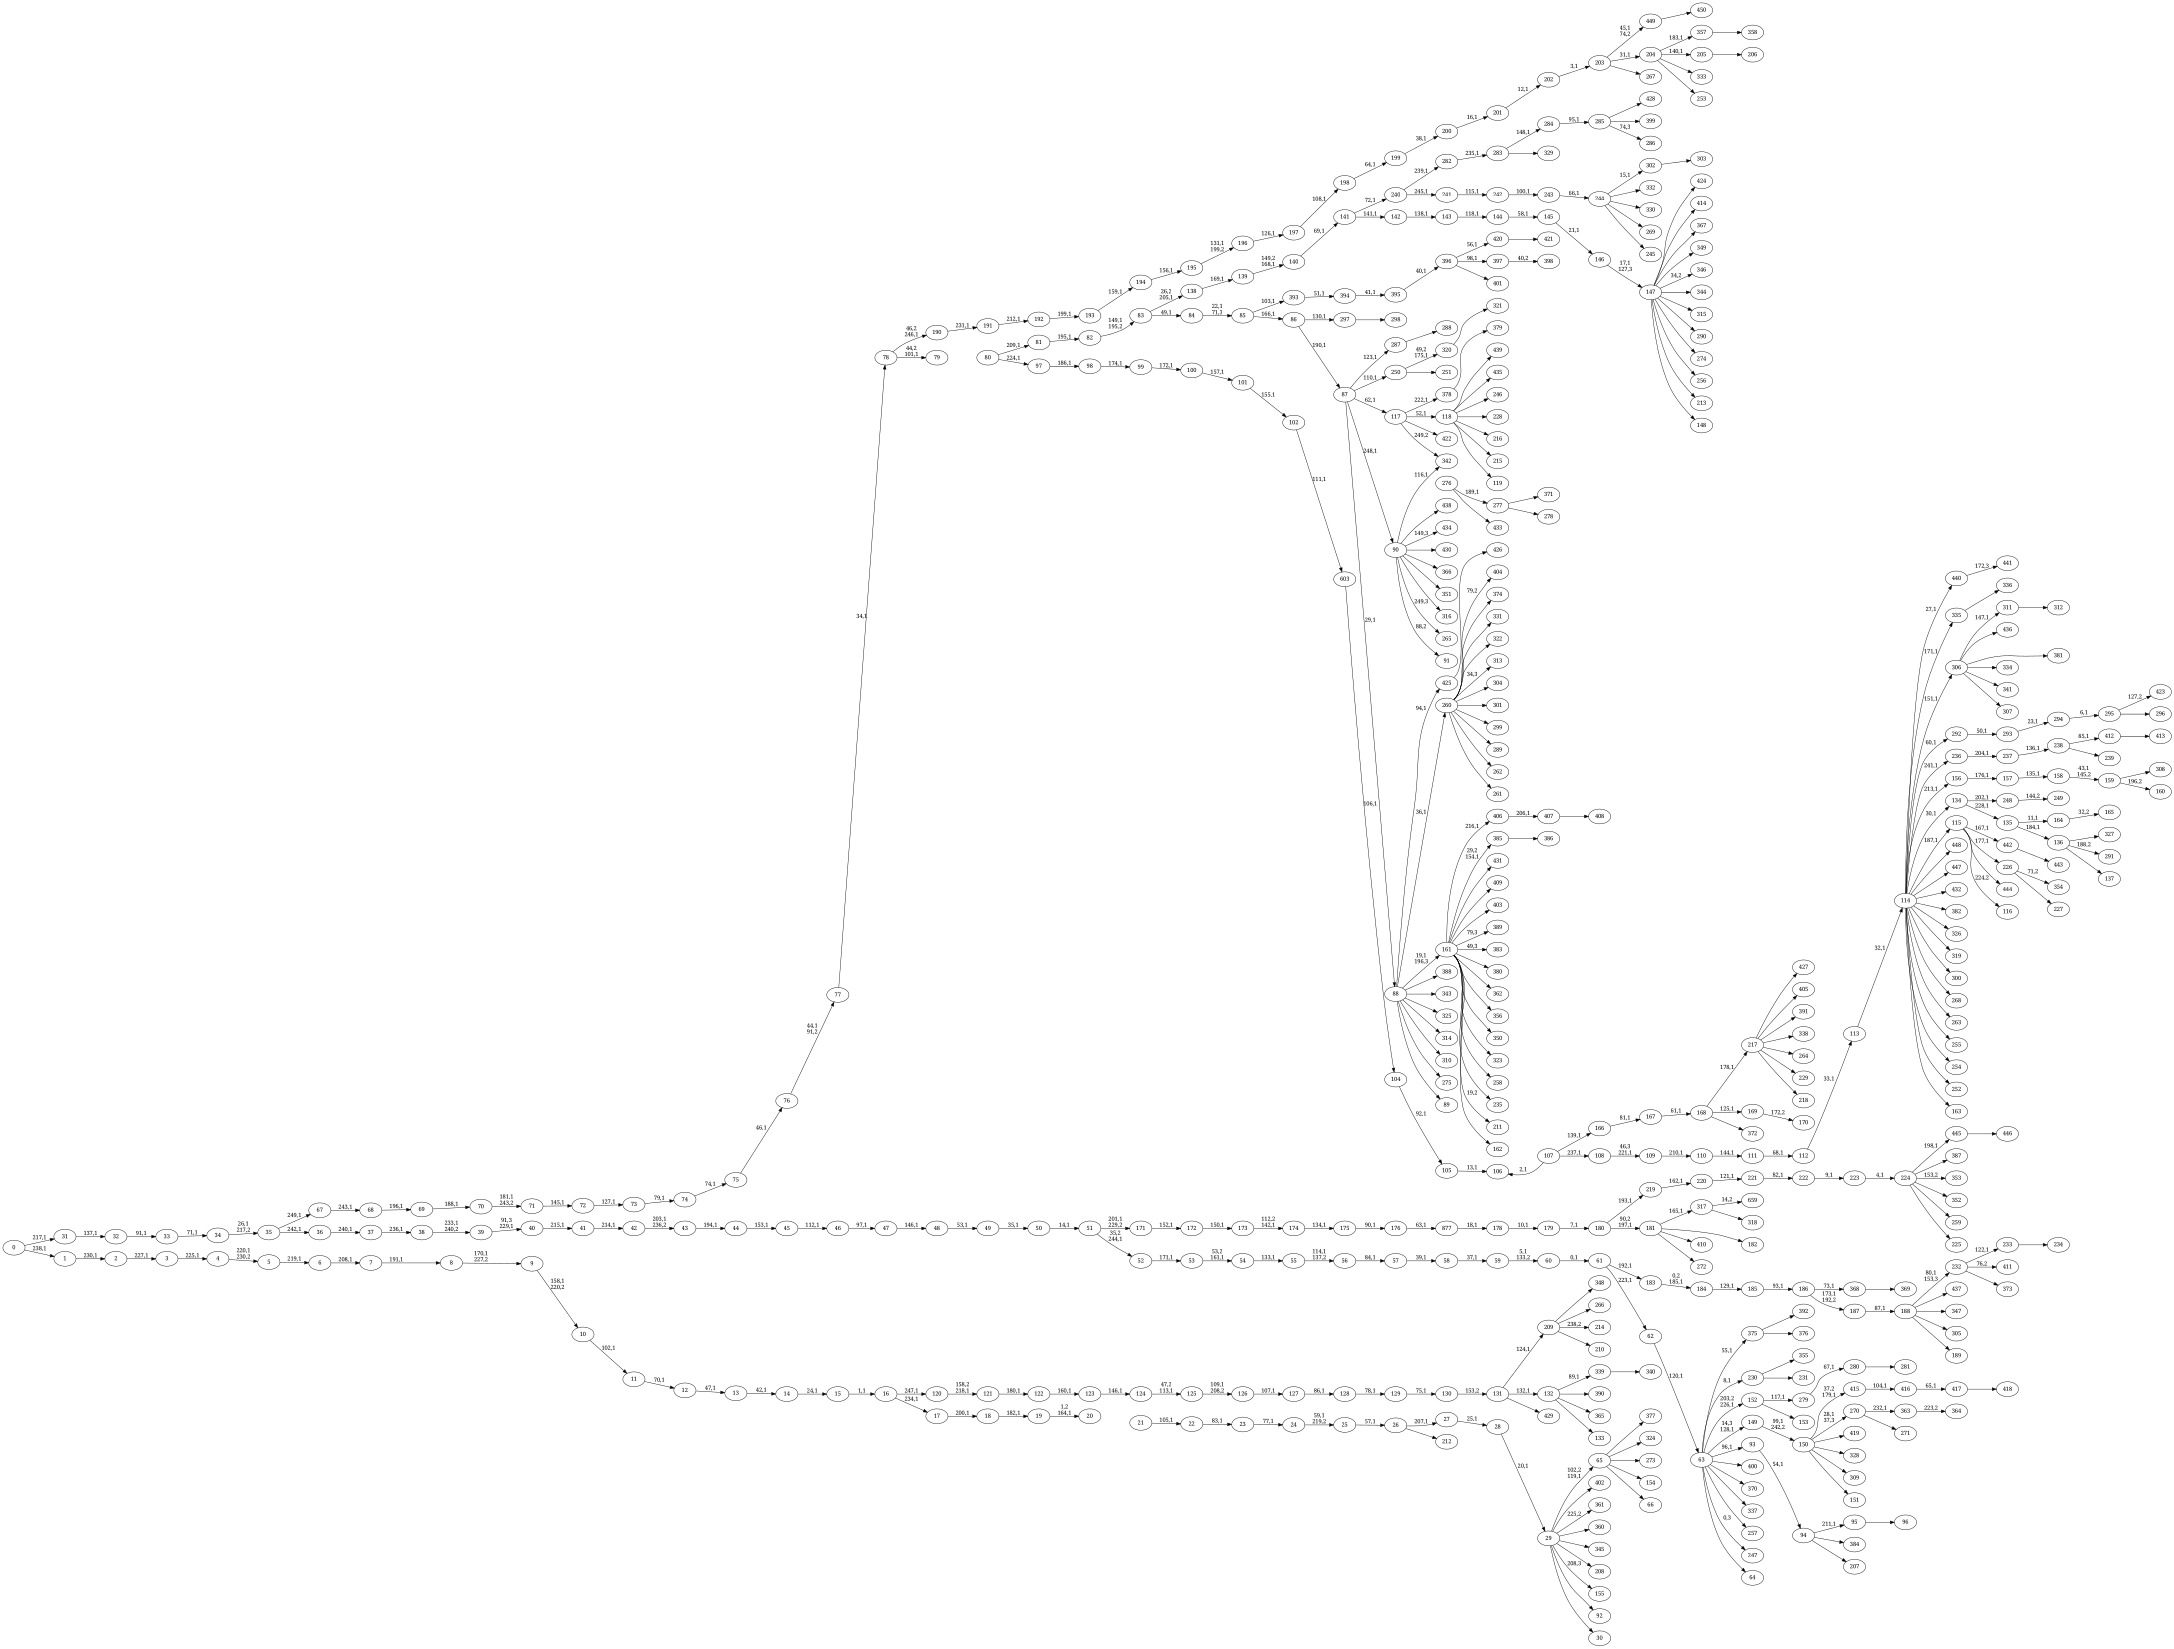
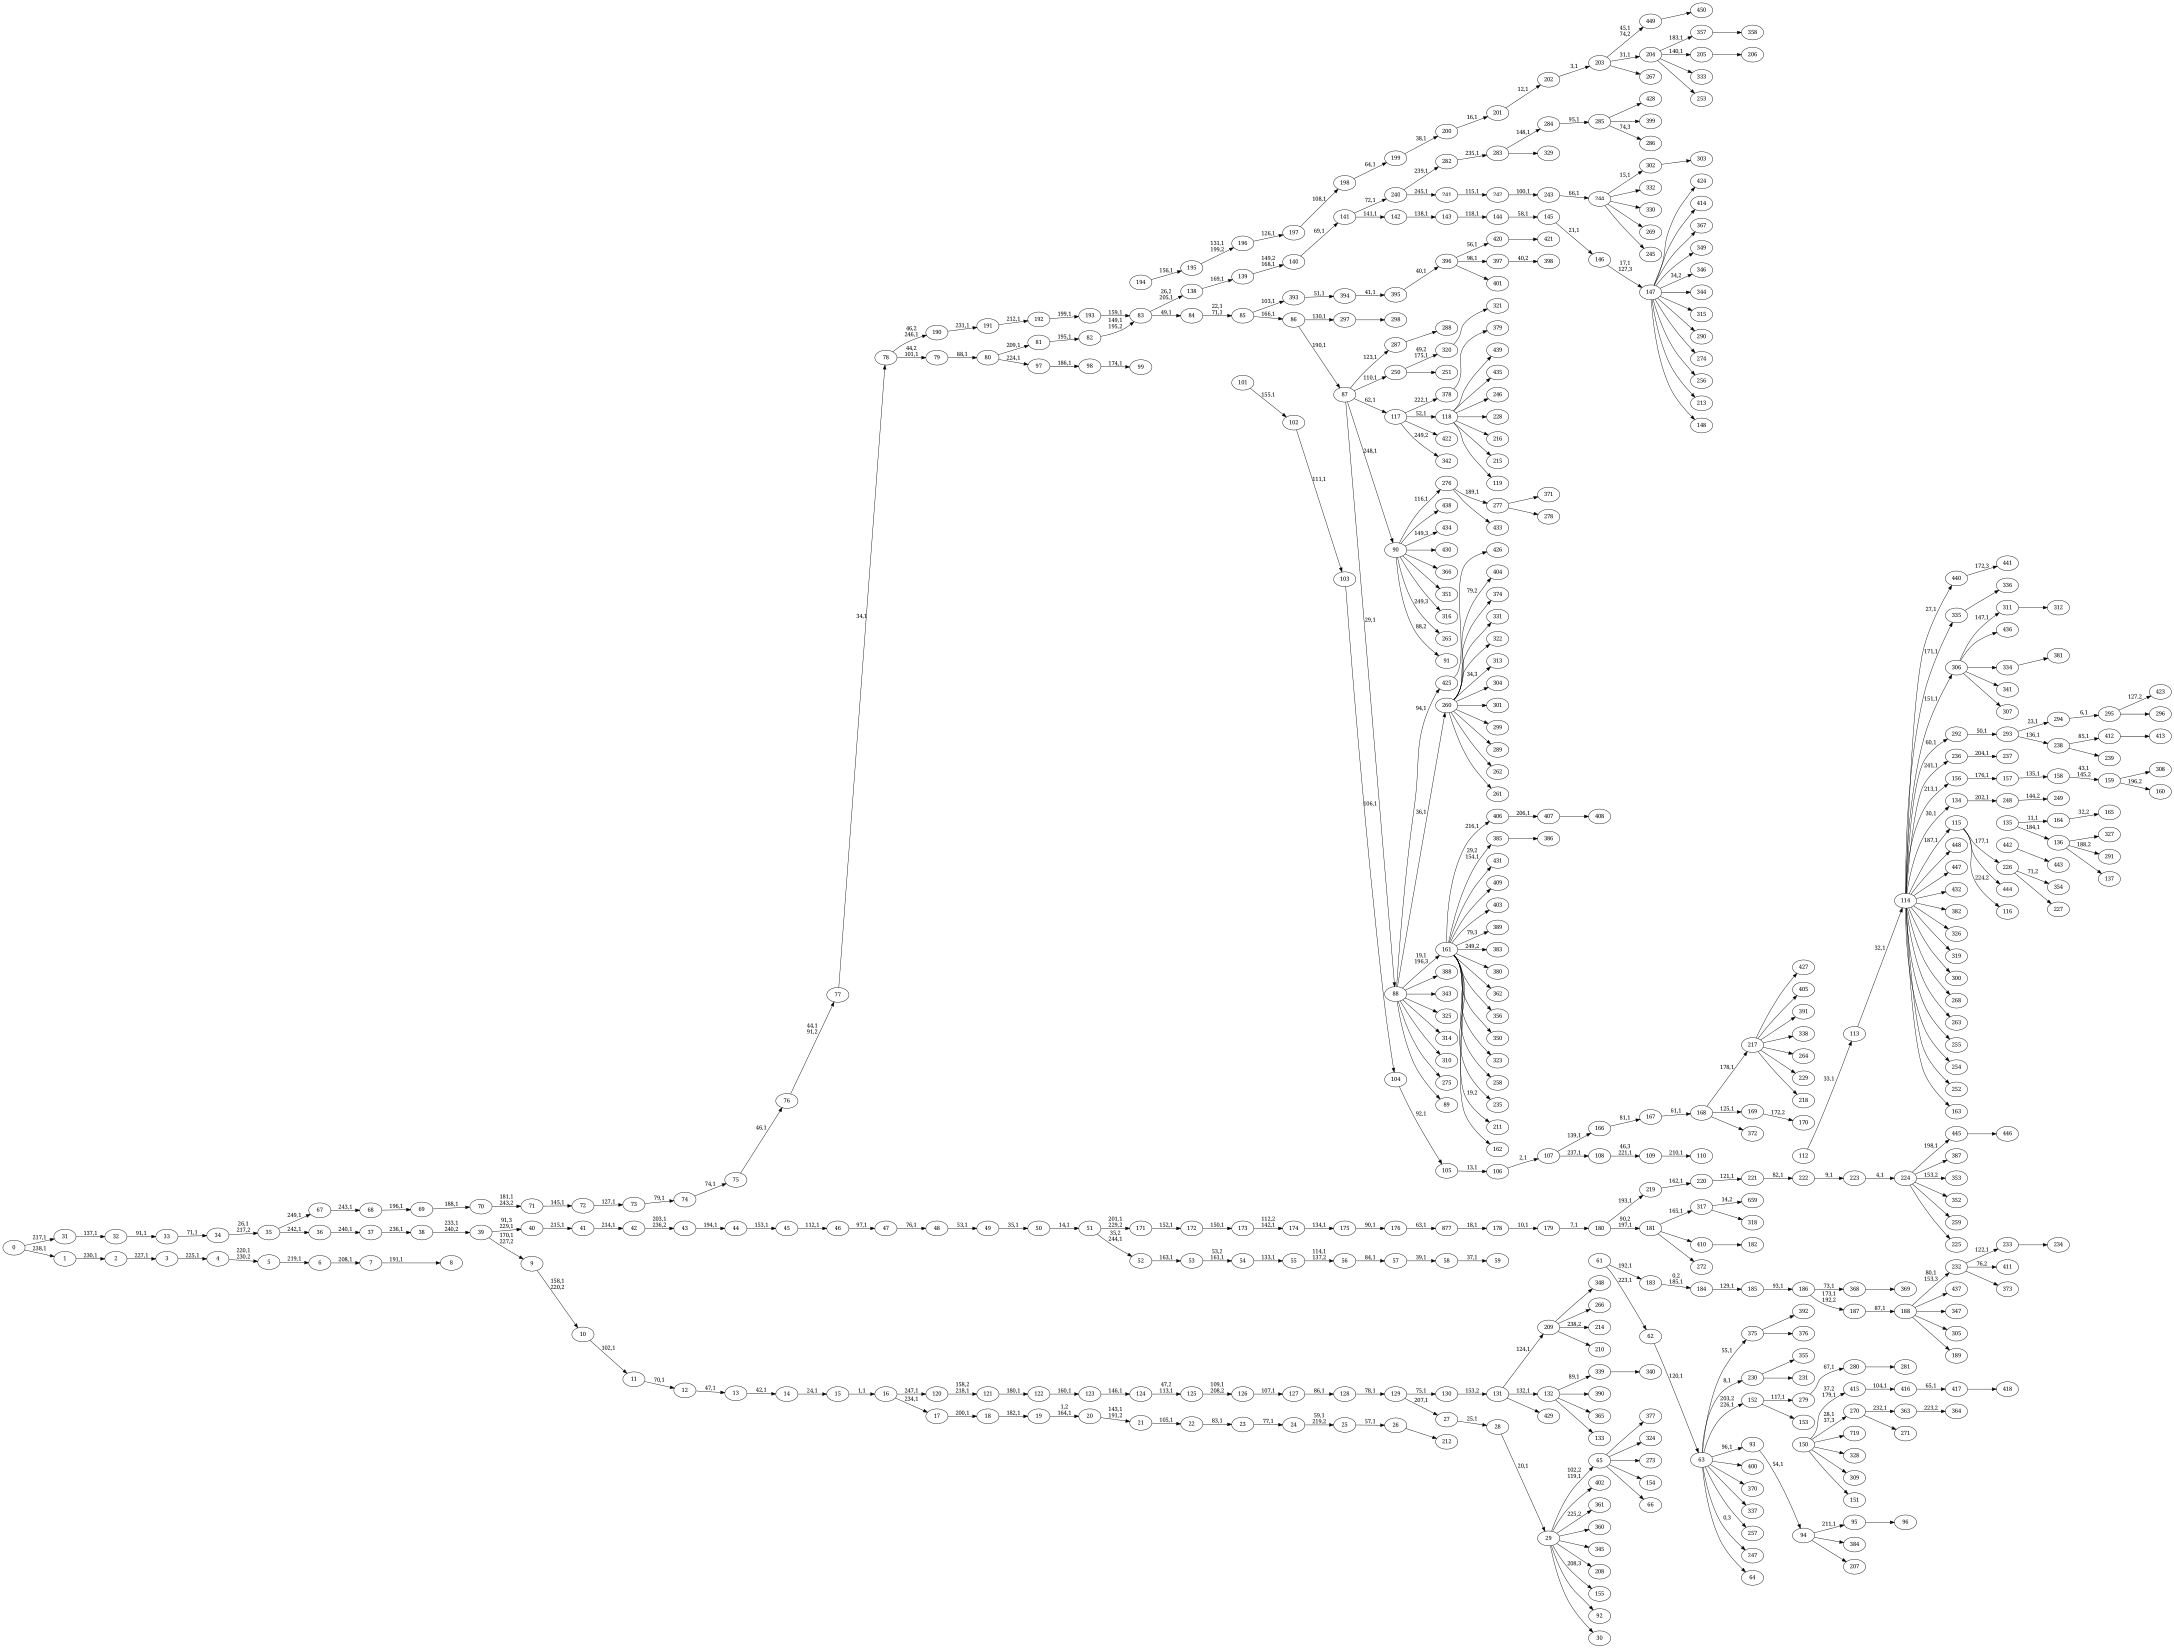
edge "193" -> "194": now "193" -> "83"
edge "79" -> "80": added, label "88,1"
node "100": removed
edge "90" -> "342": now "90" -> "276"
node "603": label "603" -> "103"
edge "306" -> "381": now "334" -> "381"
edge "237" -> "238": now "293" -> "238"
edge "134" -> "135": removed, label "228,1"
edge "115" -> "442": removed, label "167,1"
edge "161" -> "383": label "49,3" -> "249,2"
node "111": removed
edge "107" -> "106": reversed
edge "47" -> "48": label "146,1" -> "76,1"
edge "181" -> "182": now "410" -> "182"
edge "52" -> "53": label "171,1" -> "163,1"
node "60": removed
edge "8" -> "9": now "39" -> "9"
edge "20" -> "21": added, label "143,1 191,2"
node "149": removed
edge "26" -> "27": now "129" -> "27"
node "419": label "419" -> "719"
